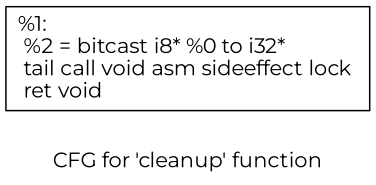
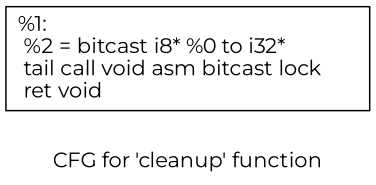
node "%1:": text "tail call void asm sideeffect lock" -> "tail call void asm bitcast lock"
